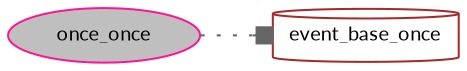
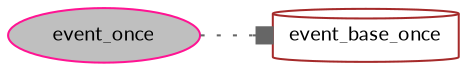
node "once_once": label "once_once" -> "event_once"
